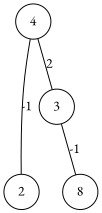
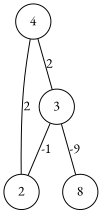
edge "4" -- "2": label "-1" -> "2"
edge "3" -- "2": added, label "-1"
edge "3" -- "8": label "-1" -> "-9"
